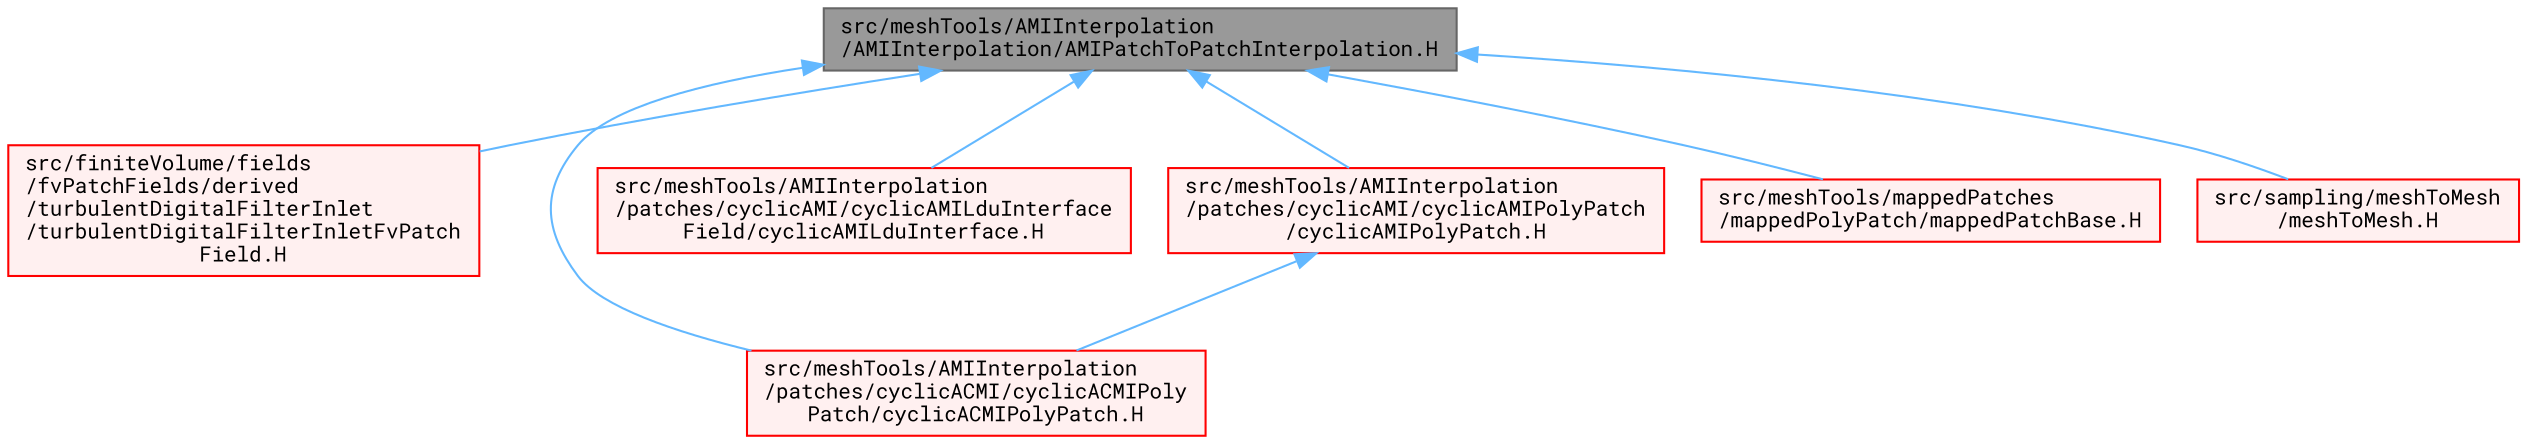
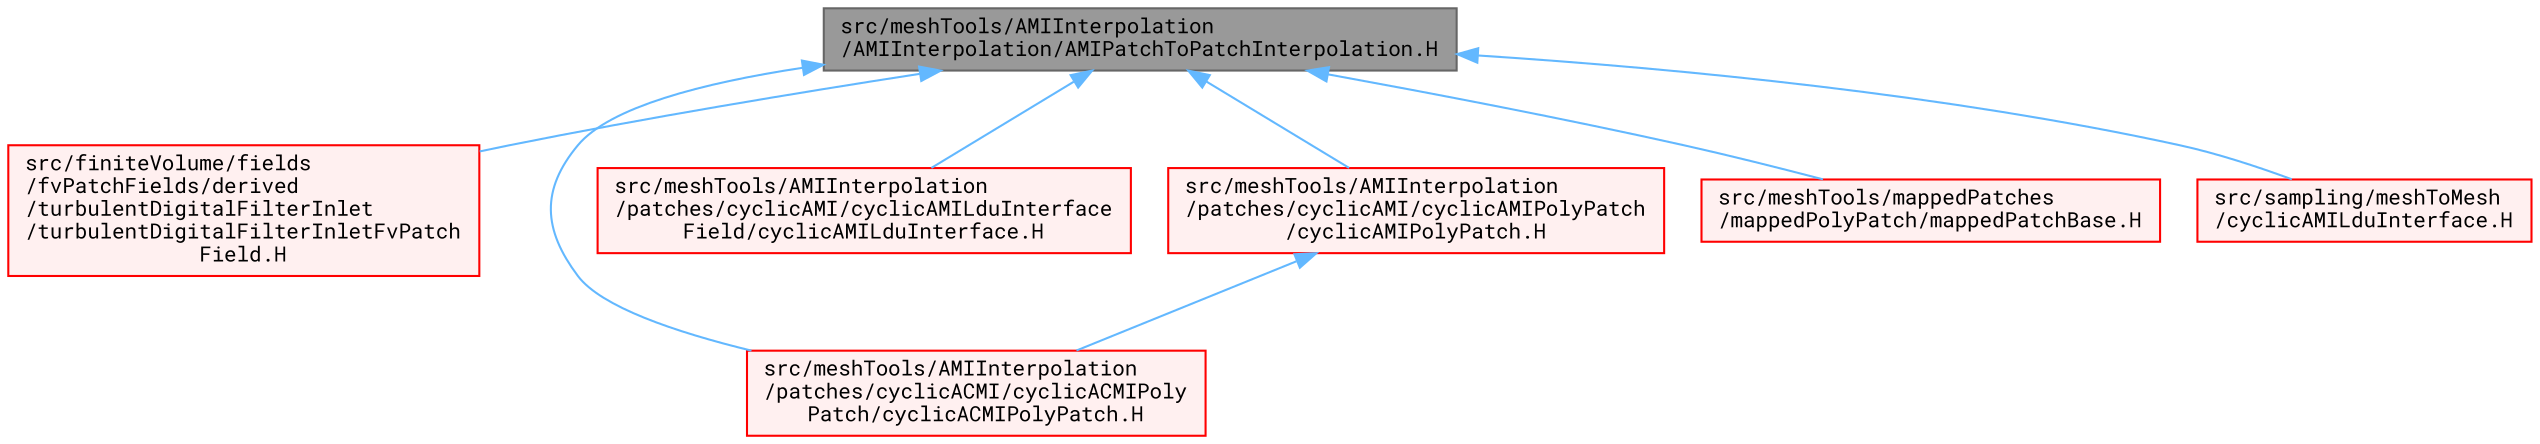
node "src/sampling/meshToMesh /meshToMesh.H": label "src/sampling/meshToMesh /meshToMesh.H" -> "src/sampling/meshToMesh /cyclicAMILduInterface.H"
